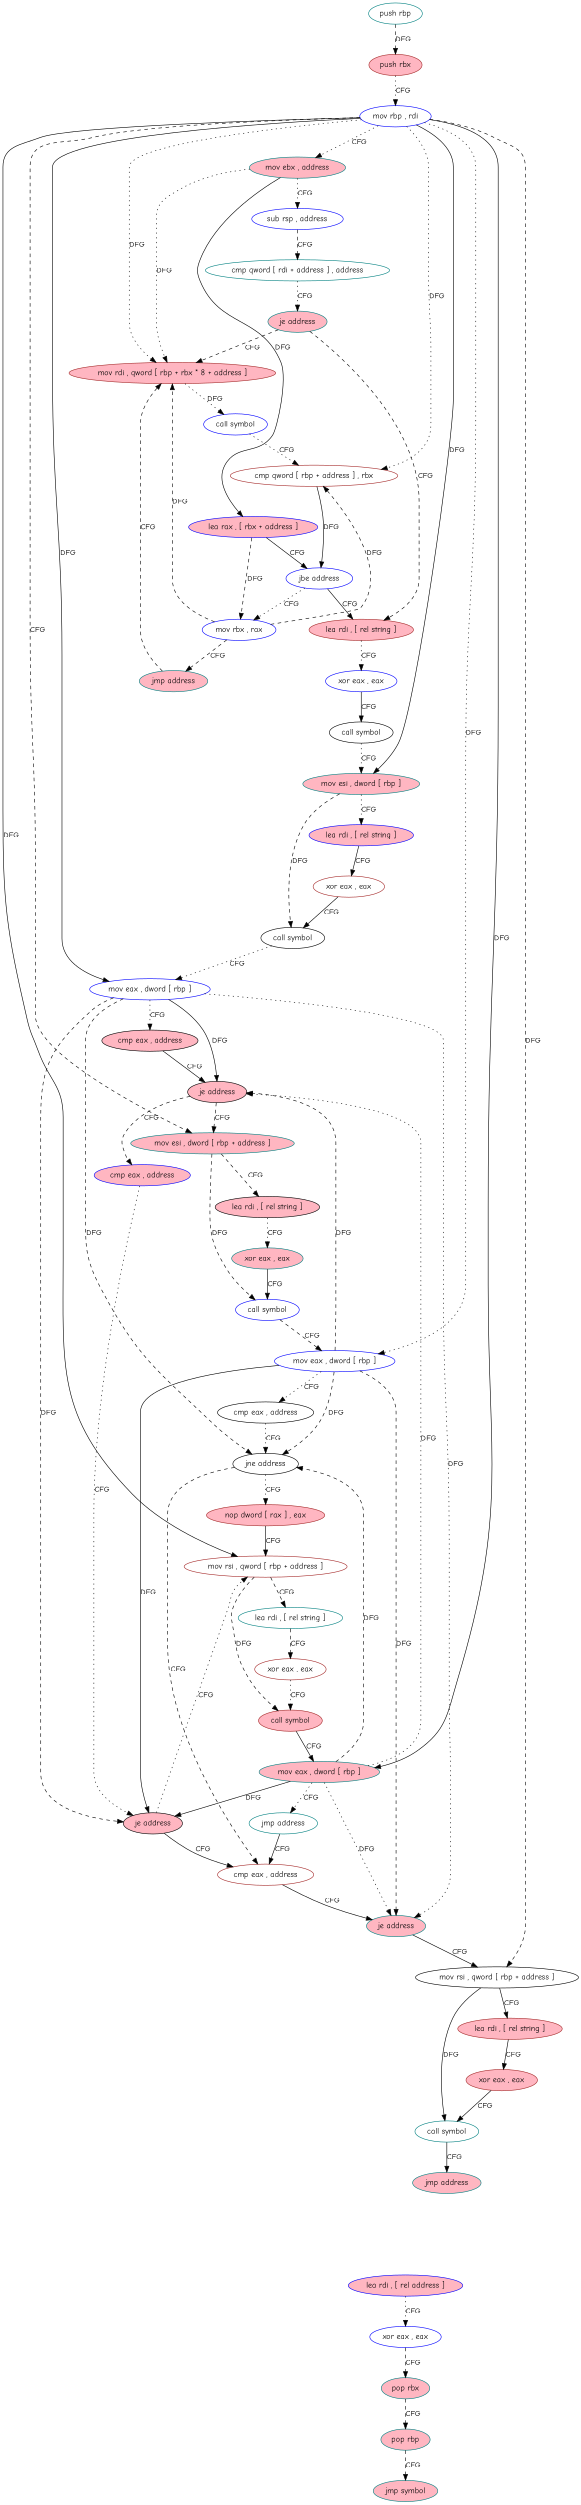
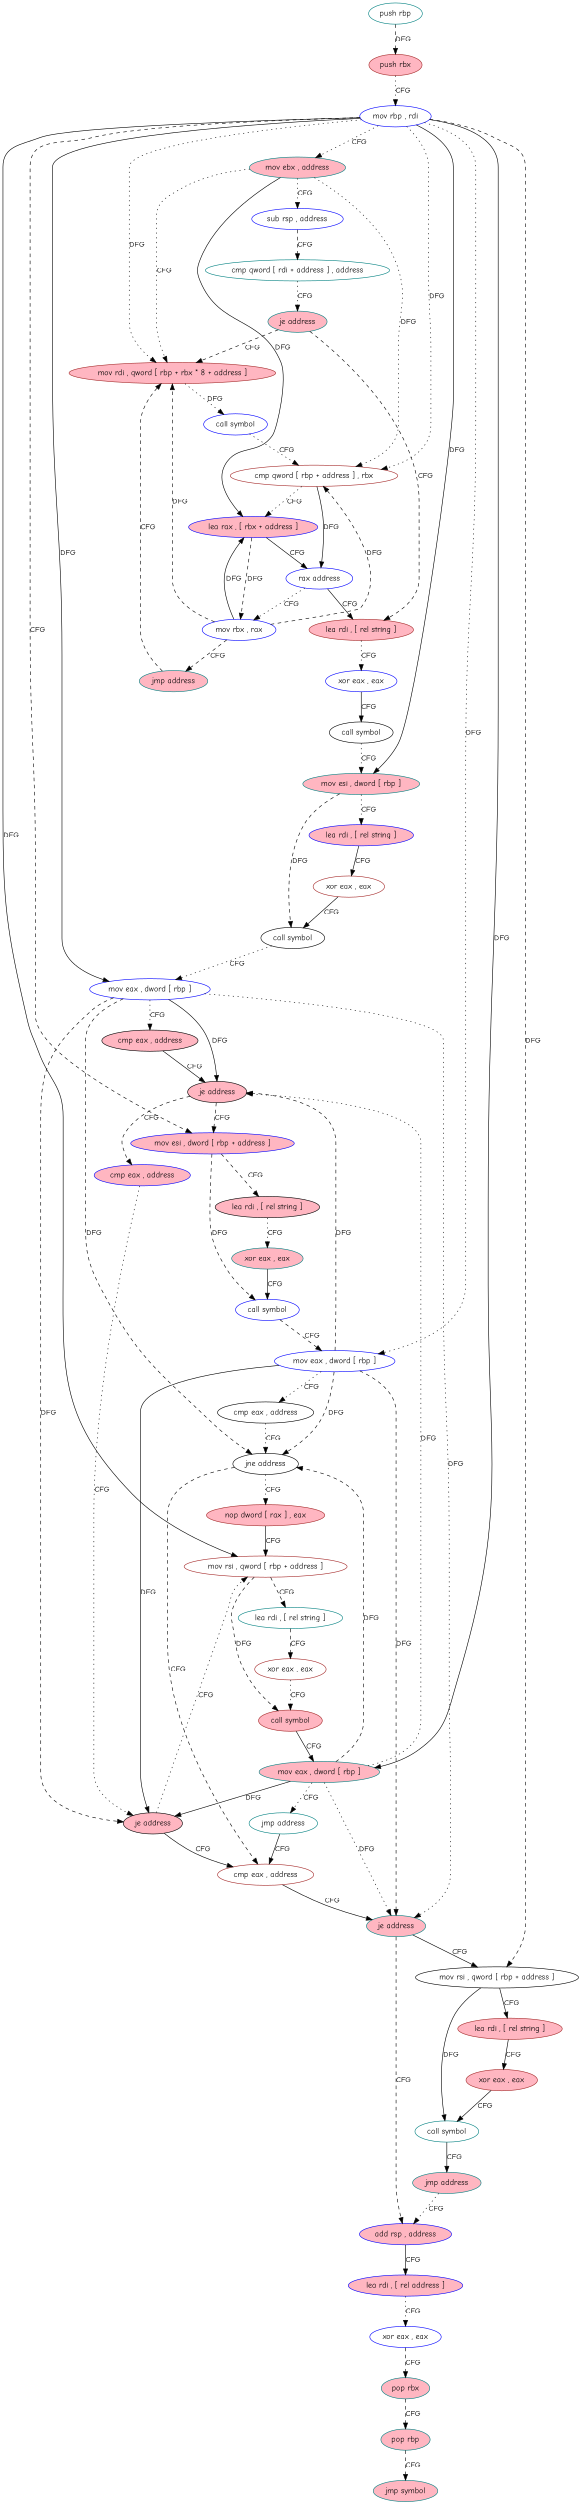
edge "mov ebx , address" -> "mov rdi , qword [ rbp + rbx * 8 + address ]": label "DFG" -> "CFG"
edge "mov ebx , address" -> "cmp qword [ rbp + address ] , rbx": added, label "DFG"
edge "cmp qword [ rbp + address ] , rbx" -> "lea rax , [ rbx + address ]": added, label "CFG"
node "jbe address": label "jbe address" -> "rax address"
edge "mov rbx , rax" -> "lea rax , [ rbx + address ]": added, label "DFG"
node "mov esi , dword [ rbp + address ]": color teal -> blue
node "add rsp , address": added
